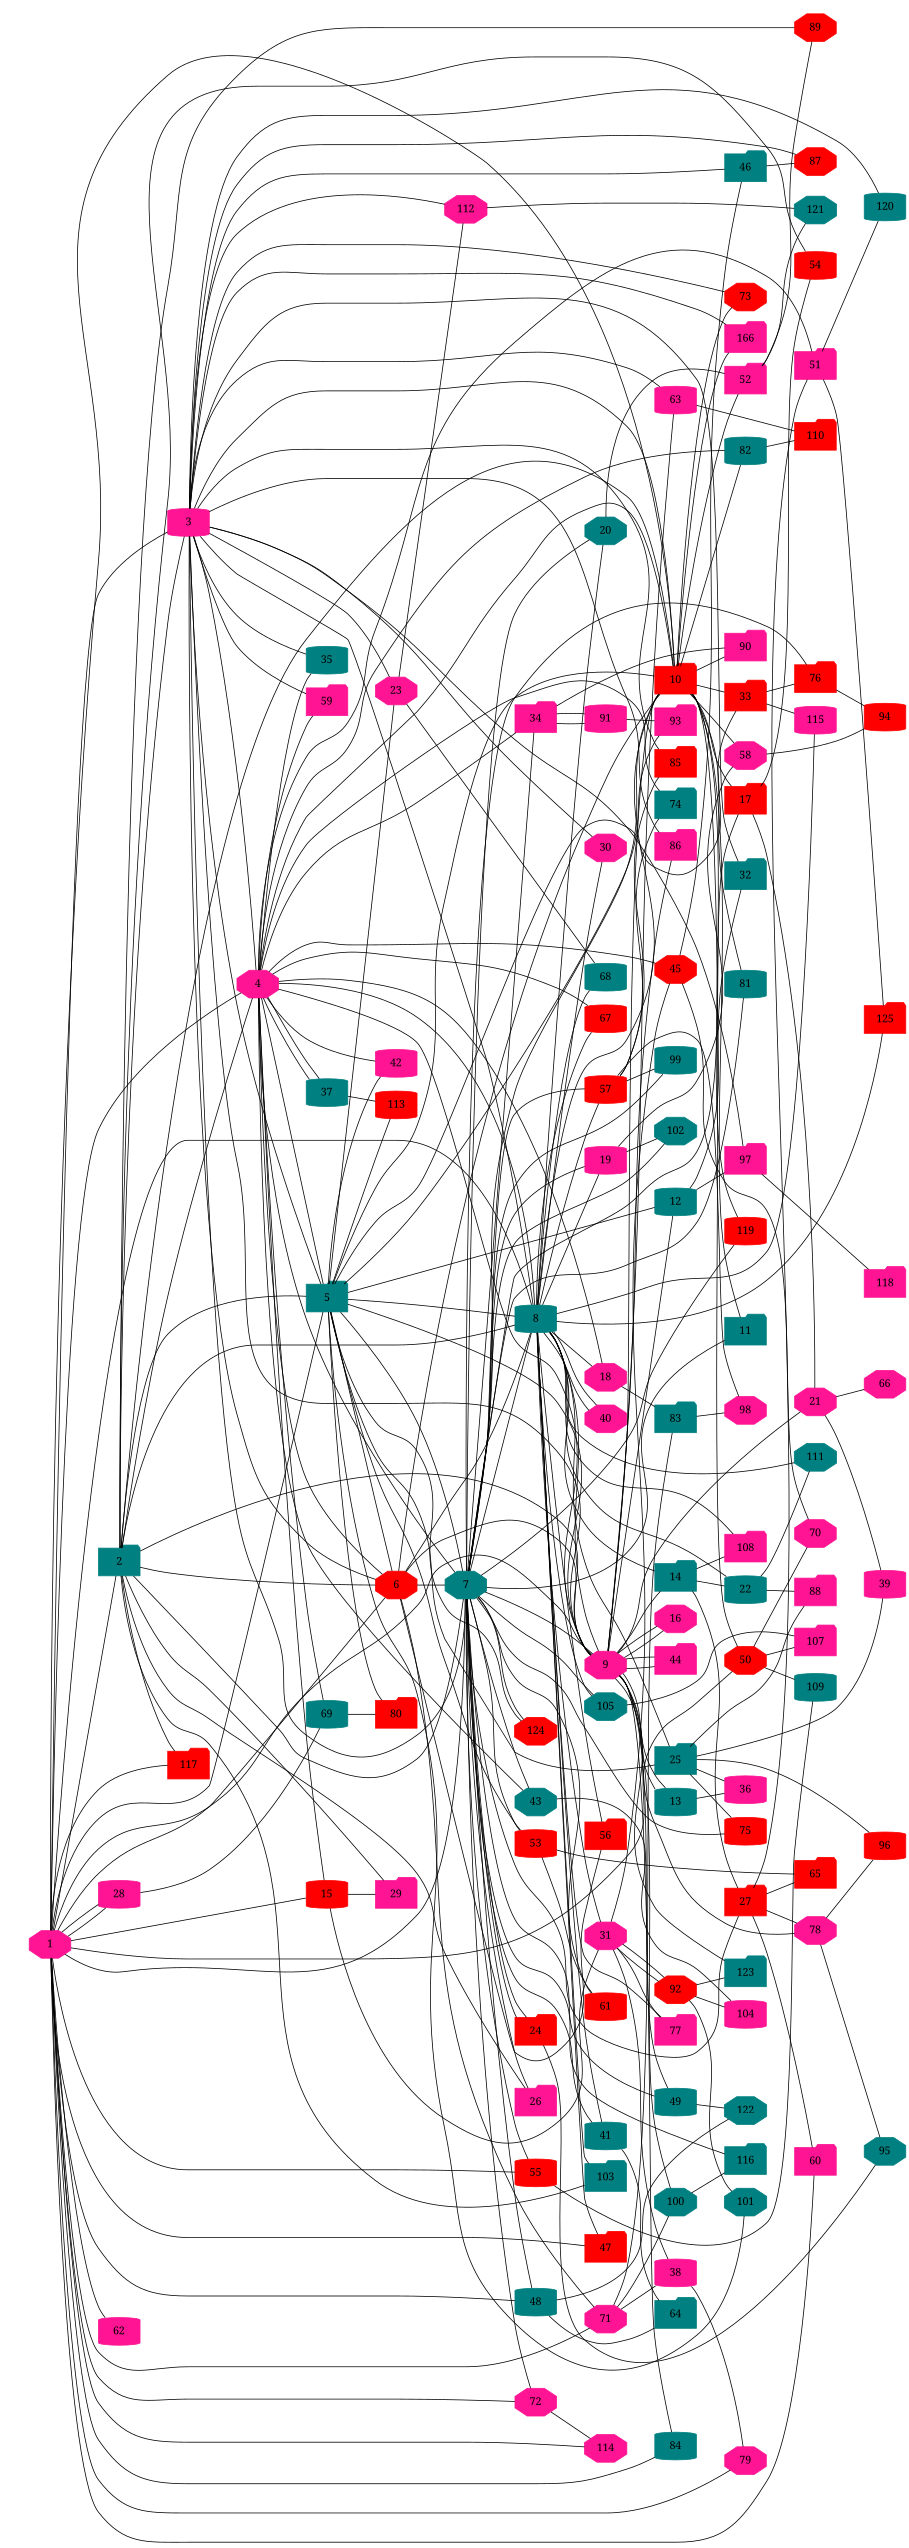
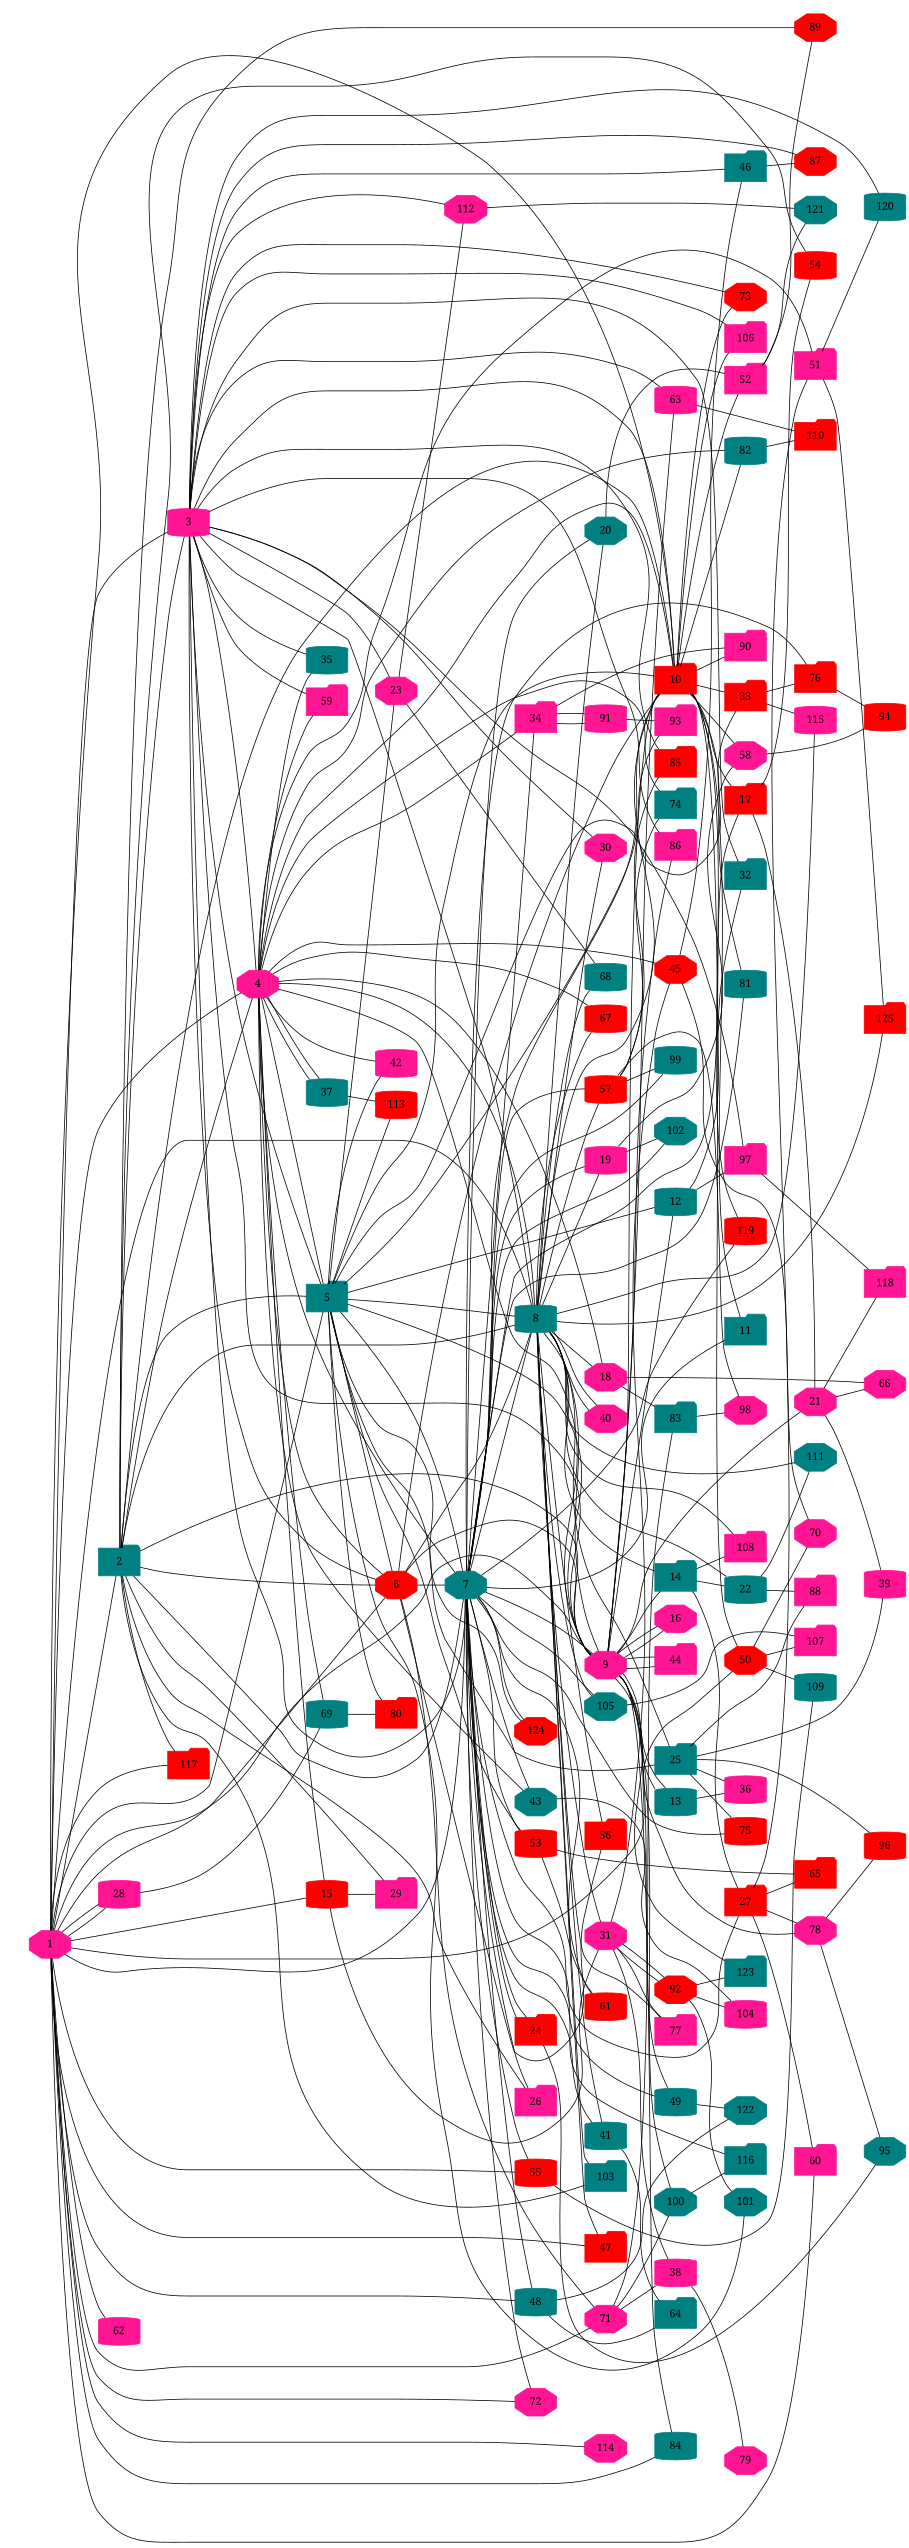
node "166": label "166" -> "106"
edge "118" -- "21": added
edge "18" -- "66": added
edge "72" -- "114": removed
edge "1" -- "79": removed
